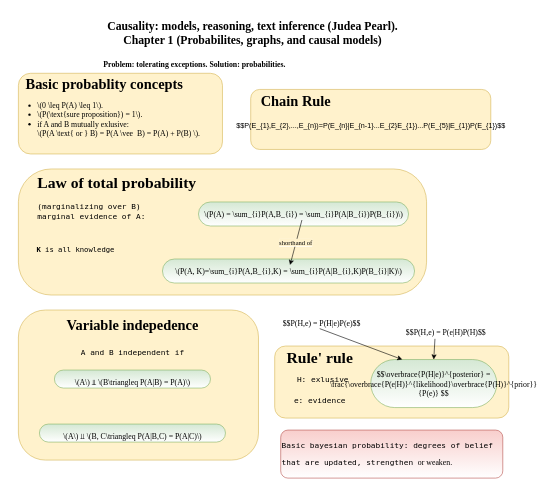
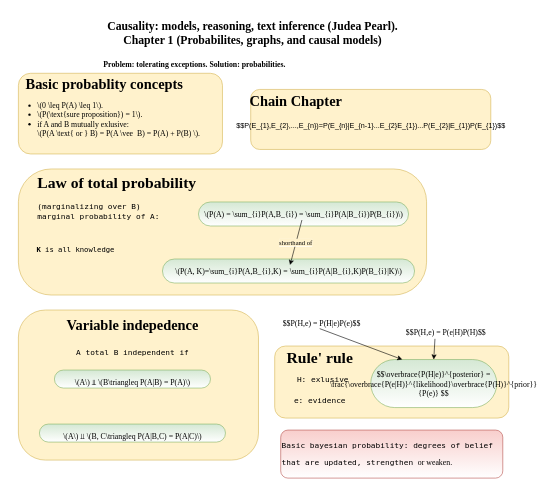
node "Chain Rule": label "Chain Rule" -> "Chain Chapter"
node "$$P(E_{1},E_{2},...,E_{n})=P(E_{n}|E_{n-1}...E_{2}E_{1})...P(E_{5}|E_{1})P(E_{1})$$": label "$$P(E_{1},E_{2},...,E_{n})=P(E_{n}|E_{n-1}...E_{2}E_{1})...P(E_{5}|E_{1})P(E_{1})$$" -> "$$P(E_{1},E_{2},...,E_{n})=P(E_{n}|E_{n-1}...E_{2}E_{1})...P(E_{2}|E_{1})P(E_{1})$$"
node "Law of total probability(marginalizing over B) marginal evidence of A:": label "Law of total probability(marginalizing over B) marginal evidence of A:" -> "Law of total probability(marginalizing over B) marginal probability of A:"
node "A and B independent if": label "A and B independent if" -> "A total B independent if"
